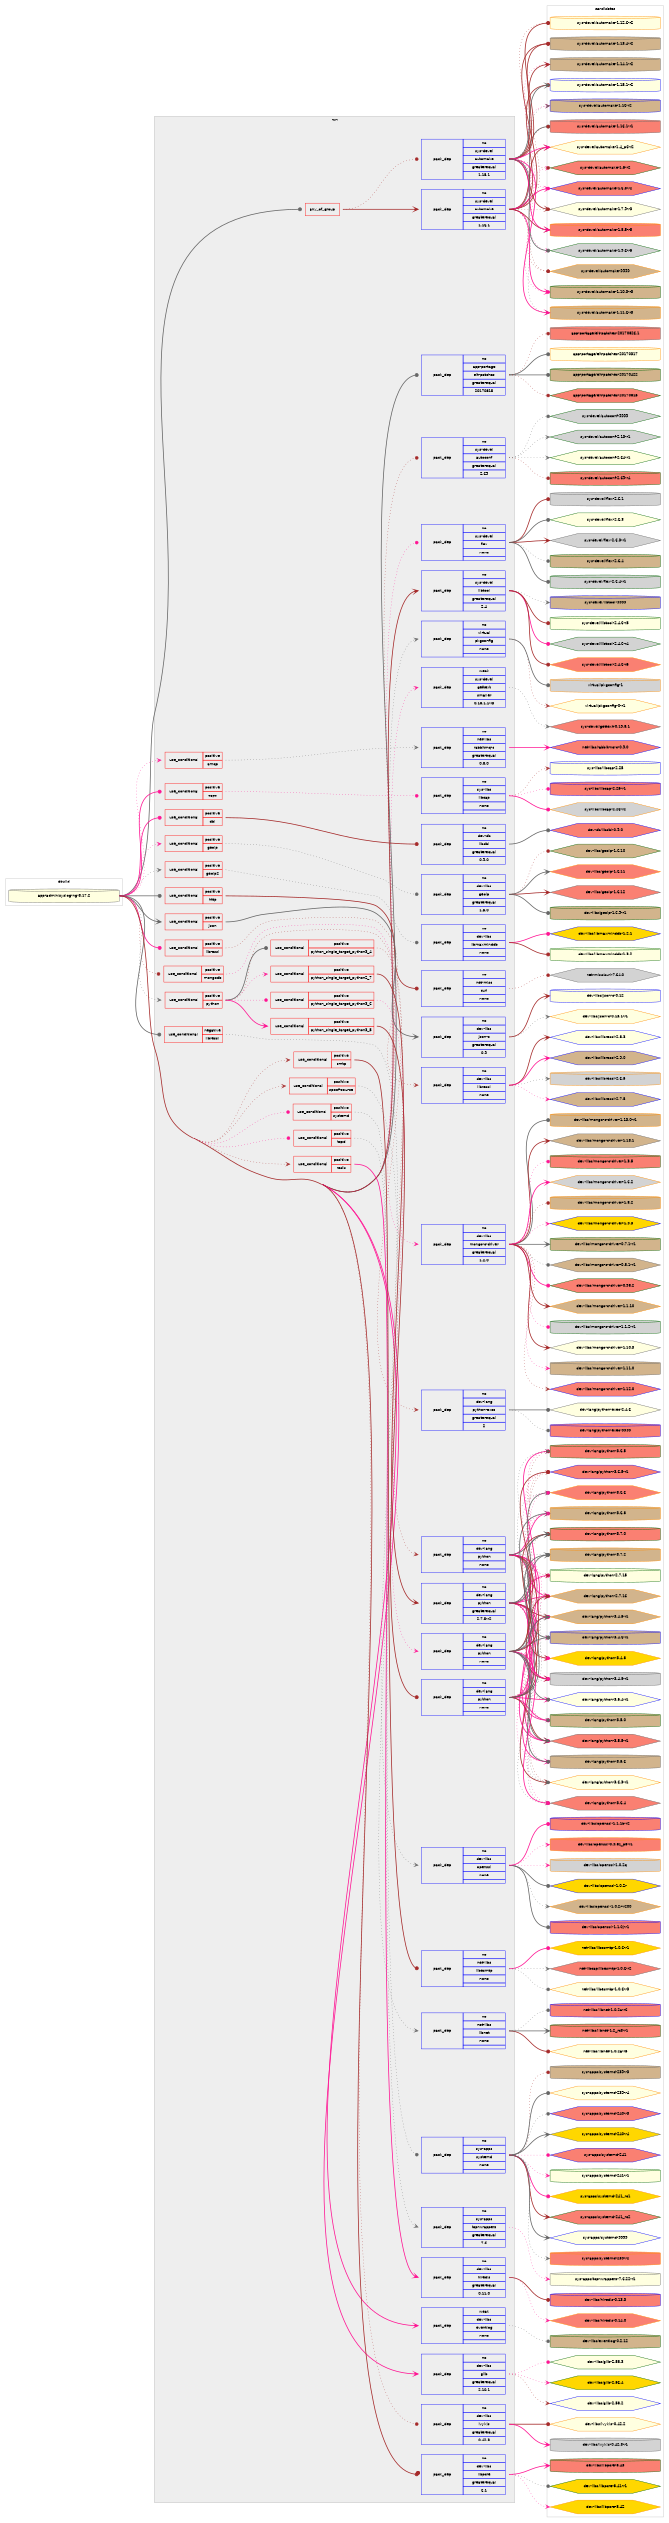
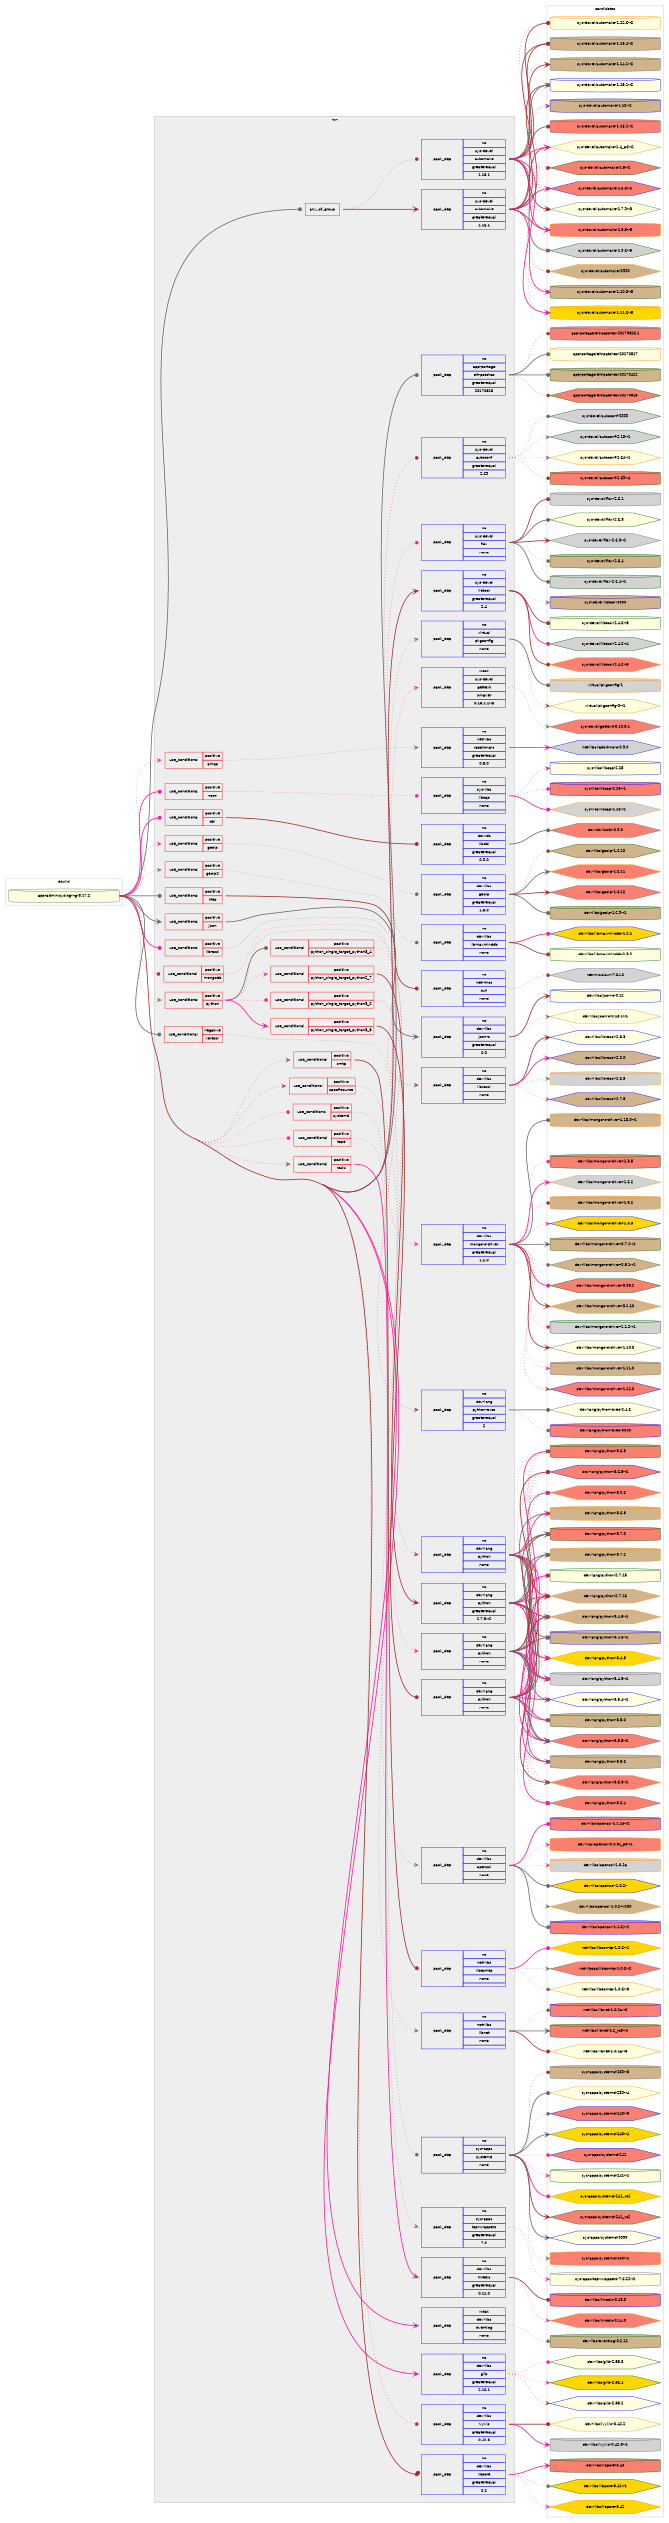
node "sys-devel/automake-1.11.6-r3": fillcolor tan -> gold
node "sys-devel/autoconf-2.64-r1": color darkgreen -> darkorange
node "net-libs/rabbitmq-c-0.9.0": fillcolor salmon -> lightgrey
node "dev-db/libdbi-0.9.0": color blue -> gray40
node "dev-libs/mongo-c-driver-1.13.1": removed
node "dev-libs/mongo-c-driver-1.1.10": label "dev-libs/mongo-c-driver-1.1.10" -> "dev-libs/mongo-c-driver-3.1.10"
node "dev-lang/python-3.6.3-r1": fillcolor lightyellow -> salmon
